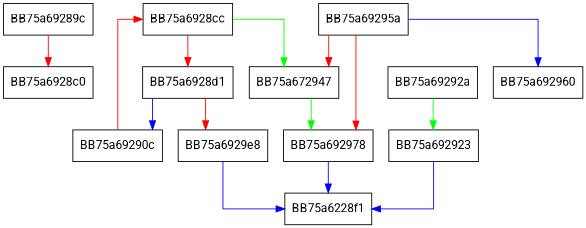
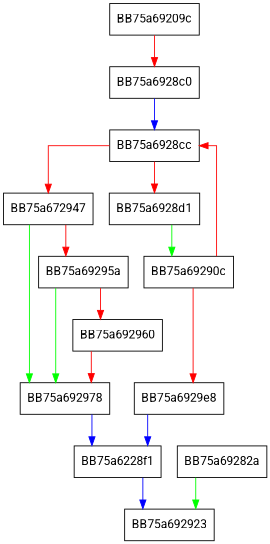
node "BB75a69289c": label "BB75a69289c" -> "BB75a69209c"
edge "BB75a6928cc" -> "BB75a672947": color green -> red
edge "BB75a69295a" -> "BB75a692960": color blue -> red
edge "BB75a69295a" -> "BB75a672947": reversed
edge "BB75a69295a" -> "BB75a692978": color red -> green
node "BB75a69292a": label "BB75a69292a" -> "BB75a69282a"
edge "BB75a6928d1" -> "BB75a69290c": color blue -> green
edge "BB75a6928c0" -> "BB75a6928cc": added
edge "BB75a6928d1" -> "BB75a6929e8": now "BB75a69290c" -> "BB75a6929e8"
edge "BB75a692923" -> "BB75a6228f1": reversed
edge "BB75a692960" -> "BB75a692978": added
